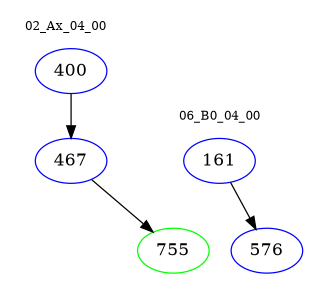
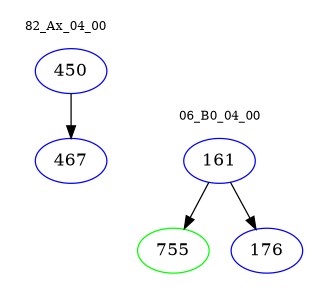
cluster "02_Ax_04_00": label "02_Ax_04_00" -> "82_Ax_04_00"
node "400": label "400" -> "450"
edge "467" -> "755": now "161" -> "755"
node "576": label "576" -> "176"
